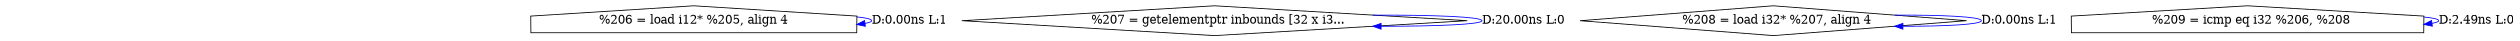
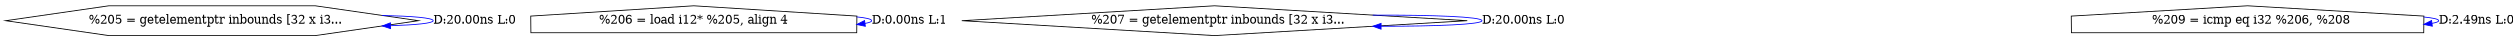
node "%205 = getelementptr inbounds [32 x i3...": added
node "%208 = load i32* %207, align 4": removed
